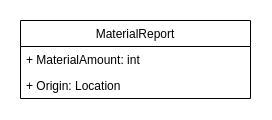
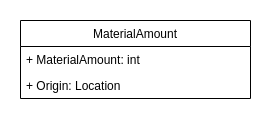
node "MaterialReport": label "MaterialReport" -> "MaterialAmount"
